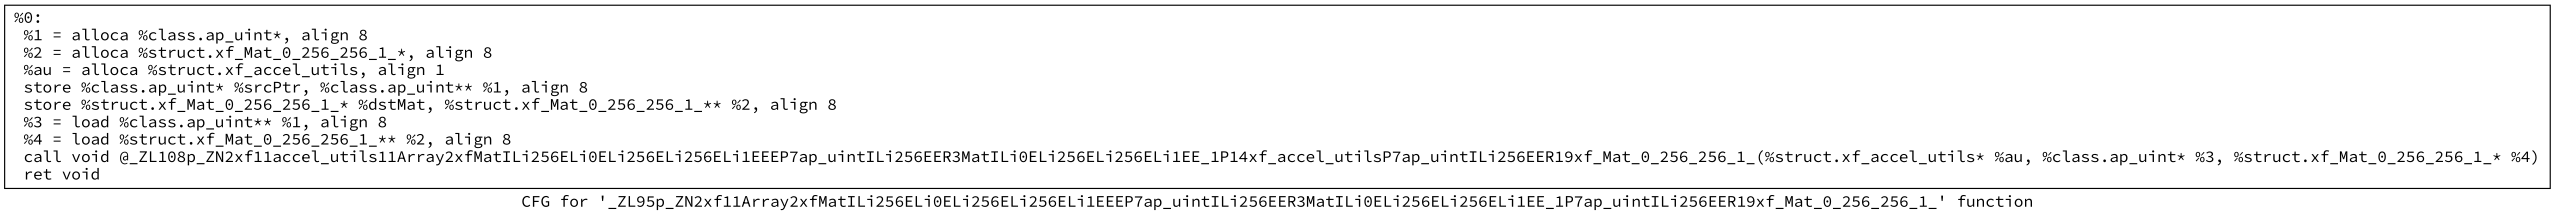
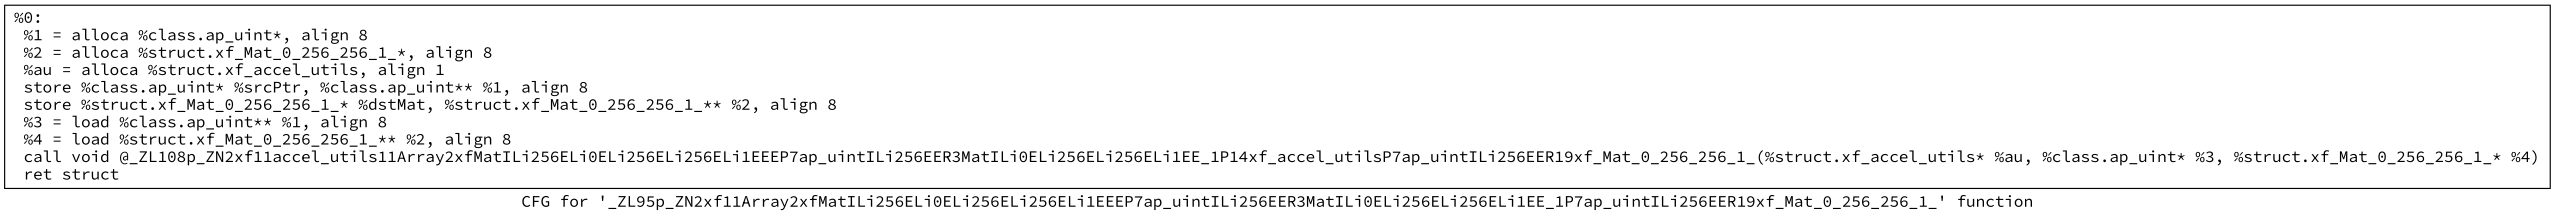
node "%0:": text "ret void" -> "ret struct"
